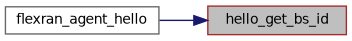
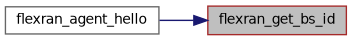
node "hello_get_bs_id": label "hello_get_bs_id" -> "flexran_get_bs_id"
